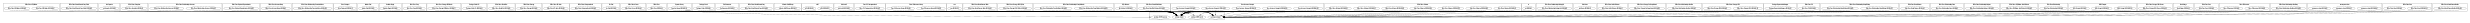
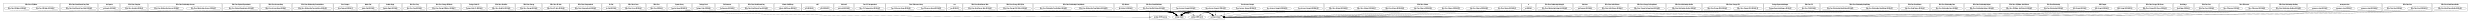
node "Sub::Name::BEGIN@45": label "Sub::Name::BEGIN@45" -> "Sub::Compare::BEGIN@45"
